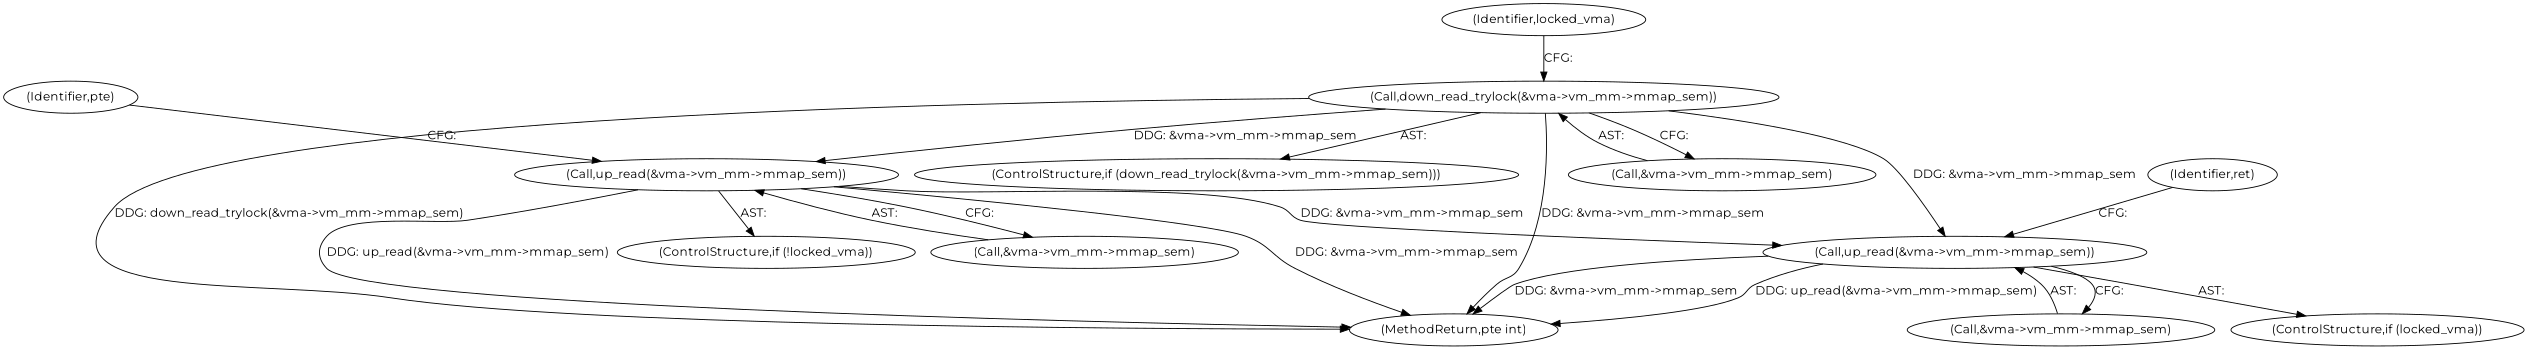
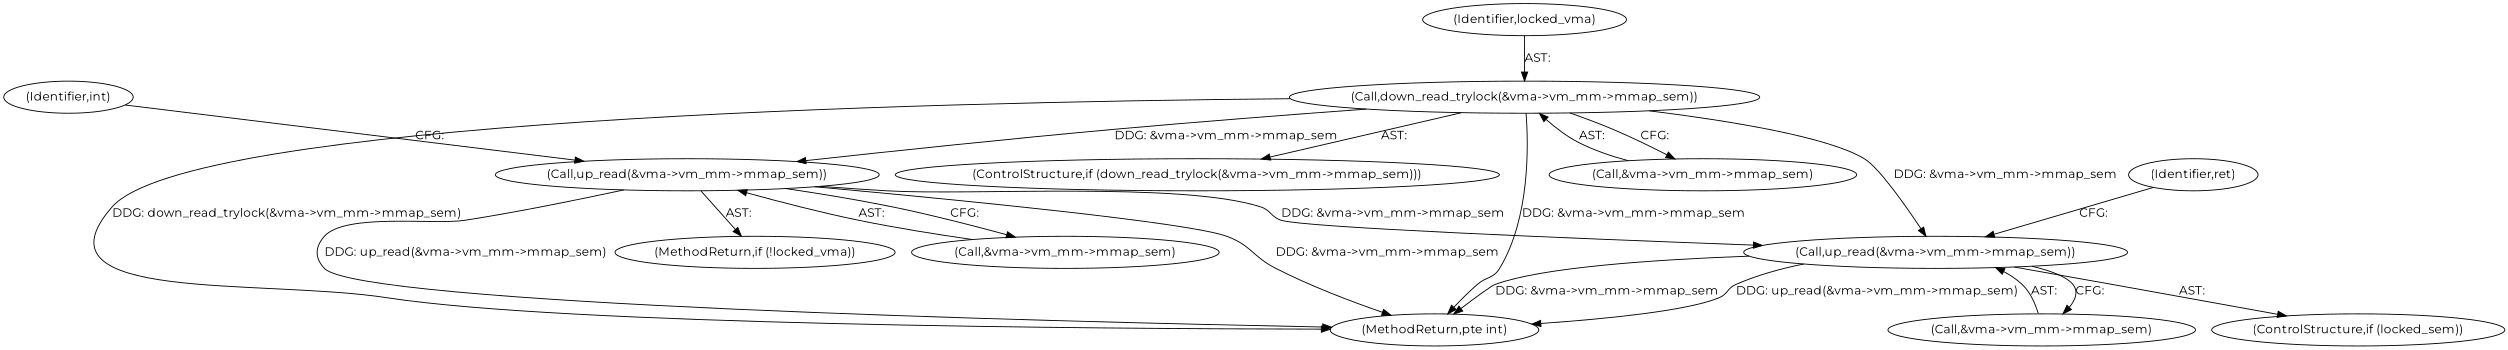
edge "(Identifier,locked_vma)" -> "(Call,down_read_trylock(&vma->vm_mm->mmap_sem))": label "CFG: " -> "AST: "
node "(Identifier,pte)": label "(Identifier,pte)" -> "(Identifier,int)"
node "(ControlStructure,if (!locked_vma))": label "(ControlStructure,if (!locked_vma))" -> "(MethodReturn,if (!locked_vma))"
node "(ControlStructure,if (locked_vma))": label "(ControlStructure,if (locked_vma))" -> "(ControlStructure,if (locked_sem))"
